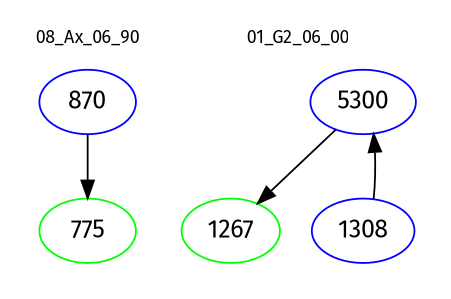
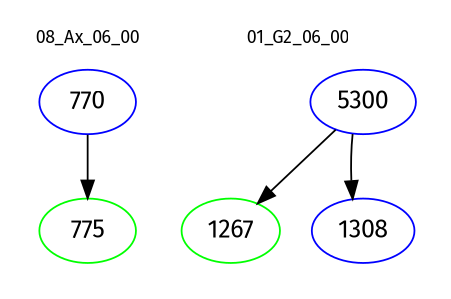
cluster "08_Ax_06_90": label "08_Ax_06_90" -> "08_Ax_06_00"
node "870": label "870" -> "770"
edge "1308" -> "5300": reversed
